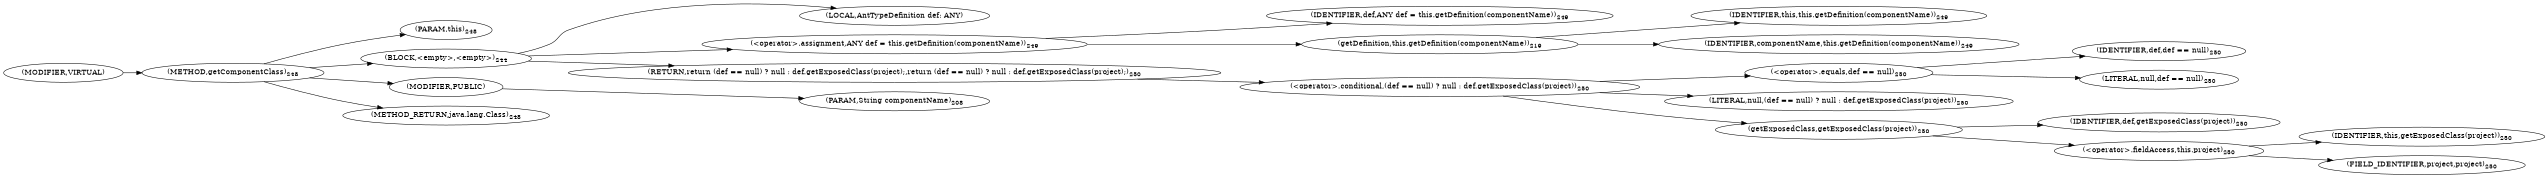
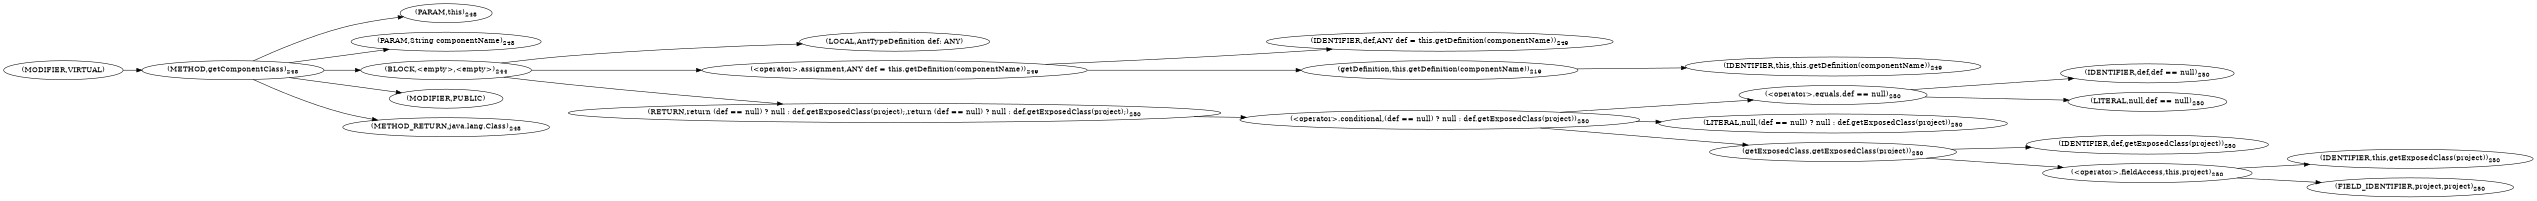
node "(IDENTIFIER,componentName,this.getDefinition(componentName))": removed
edge "(MODIFIER,PUBLIC)" -> "(PARAM,String componentName)": now "(METHOD,getComponentClass)" -> "(PARAM,String componentName)"
node "(PARAM,String componentName)": text "208" -> "248"
